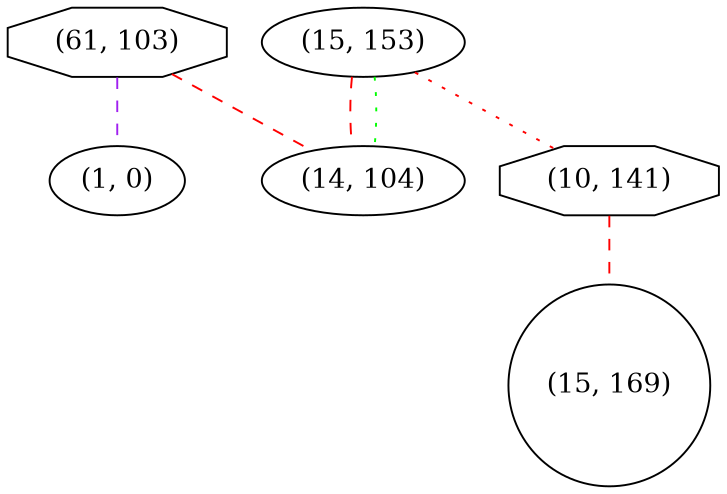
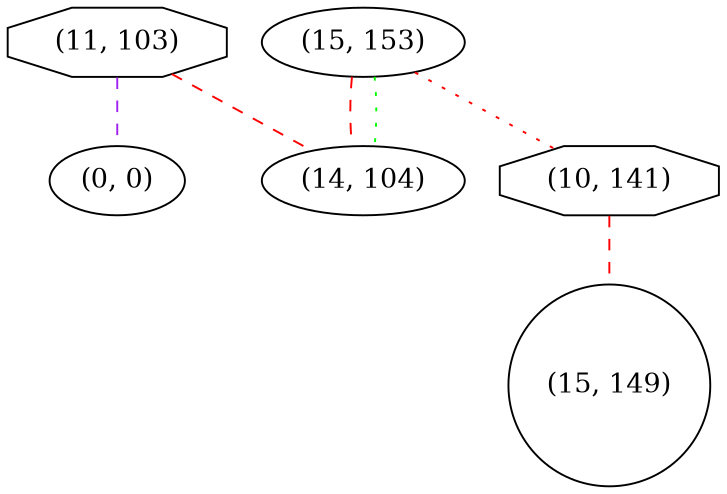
node "(61, 103)": label "(61, 103)" -> "(11, 103)"
node "(1, 0)": label "(1, 0)" -> "(0, 0)"
node "(15, 169)": label "(15, 169)" -> "(15, 149)"
